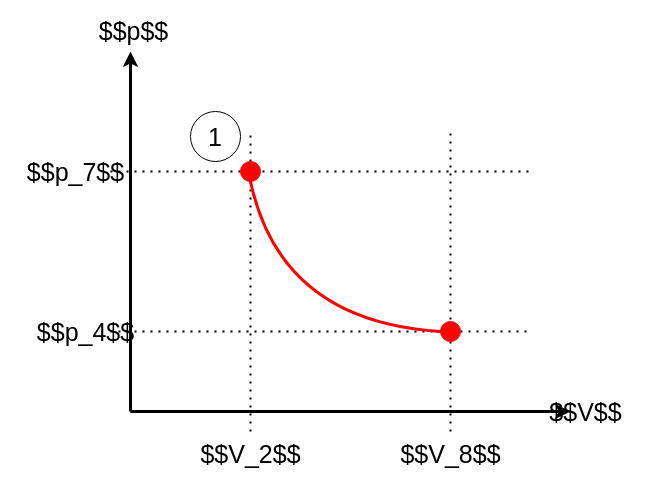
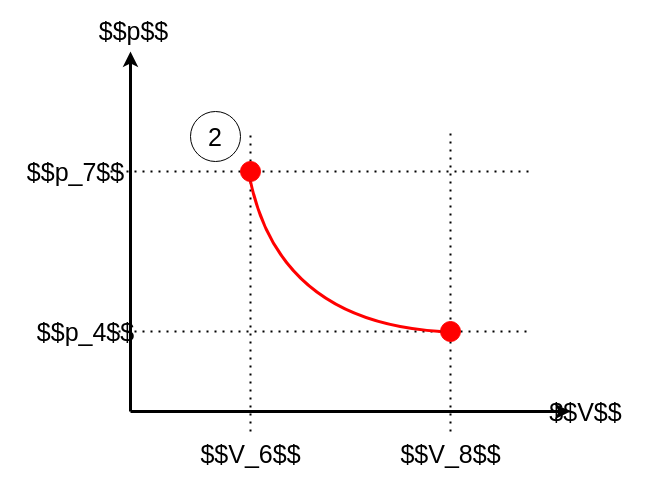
node "1": label "1" -> "2"
node "$$V_2$$": label "$$V_2$$" -> "$$V_6$$"
